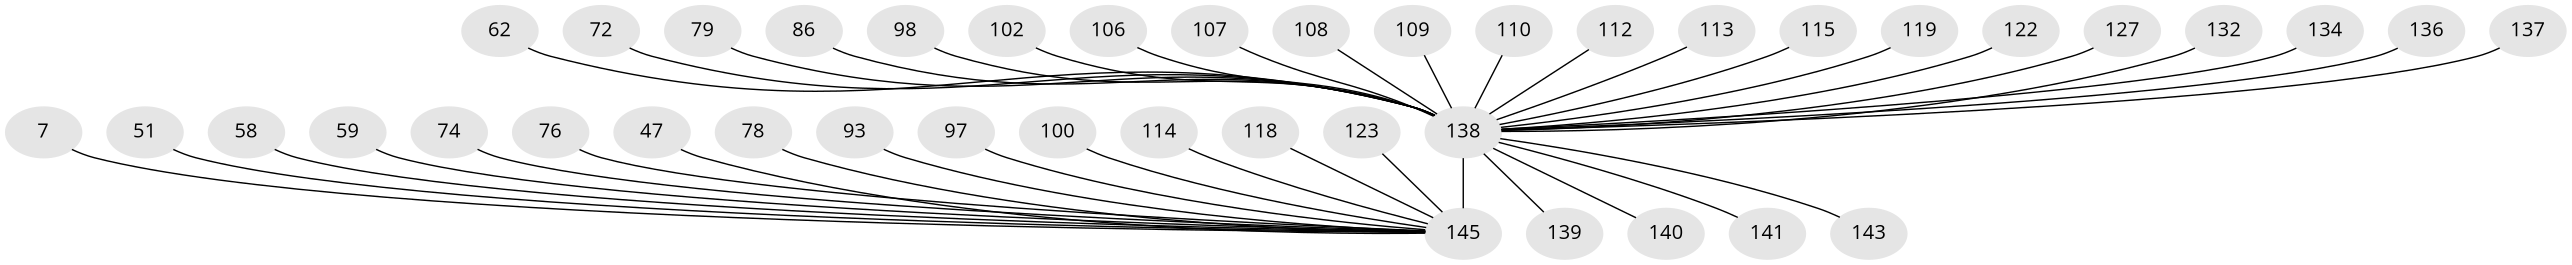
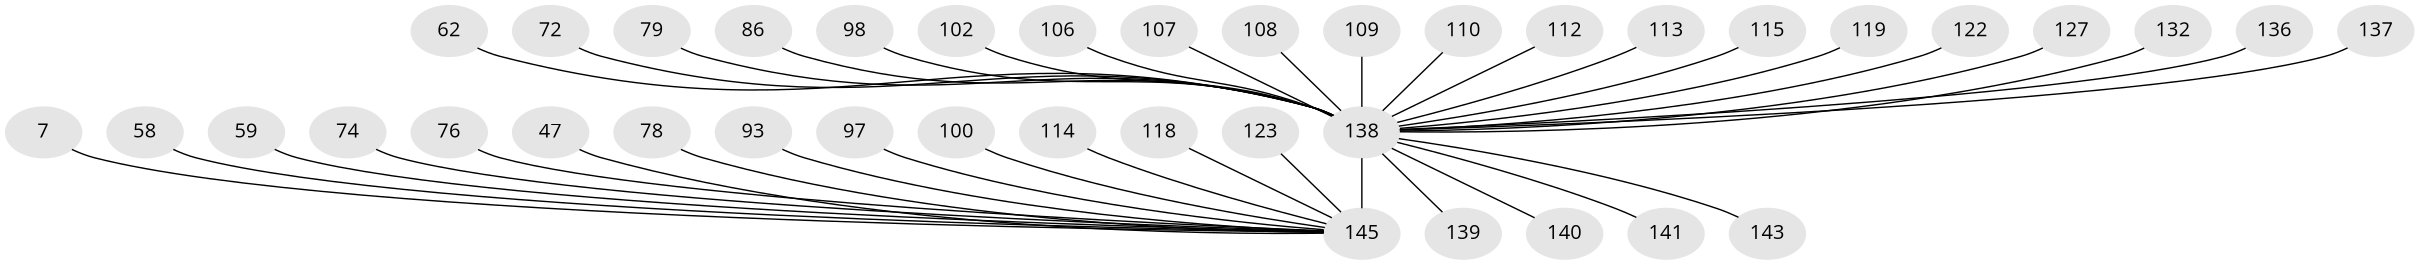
node "134": removed
node "51": removed
